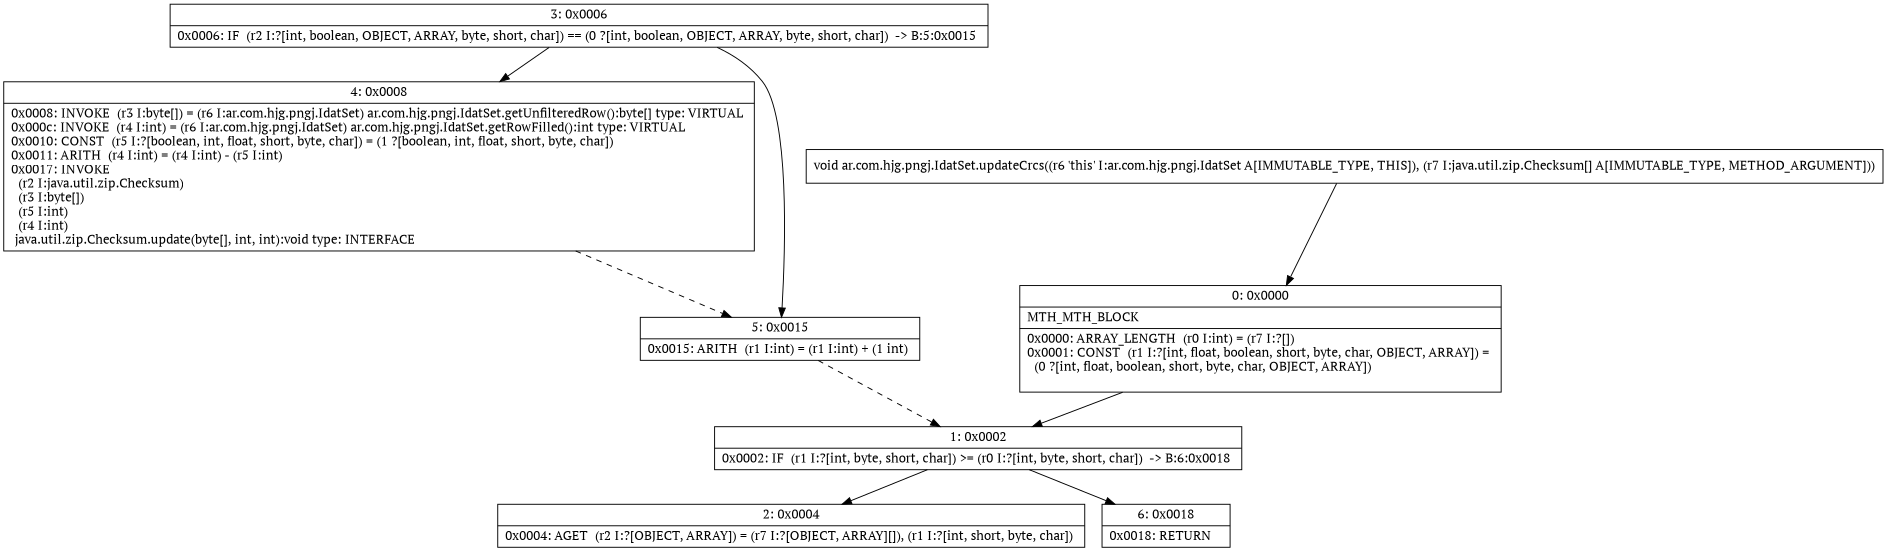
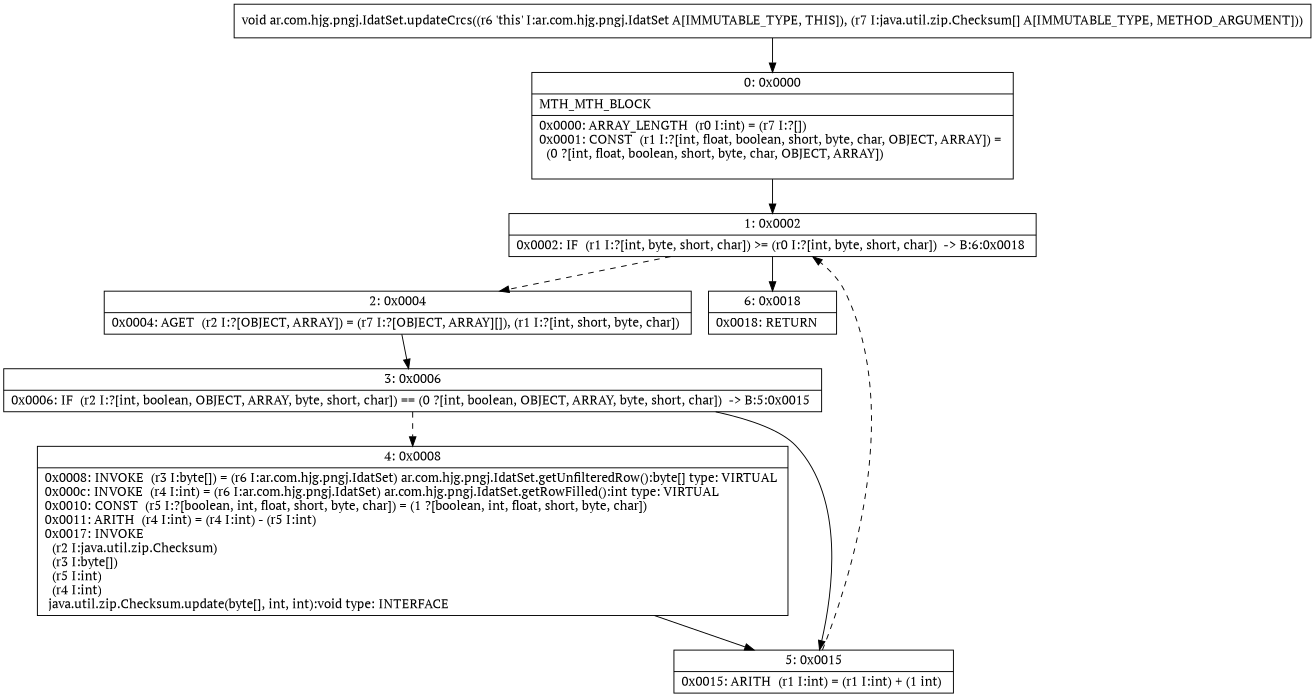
edge "3: 0x0006" -> "4: 0x0008": style solid -> dashed
edge "4: 0x0008" -> "5: 0x0015": style dashed -> solid
edge "2: 0x0004" -> "3: 0x0006": added
edge "1: 0x0002" -> "2: 0x0004": style solid -> dashed
